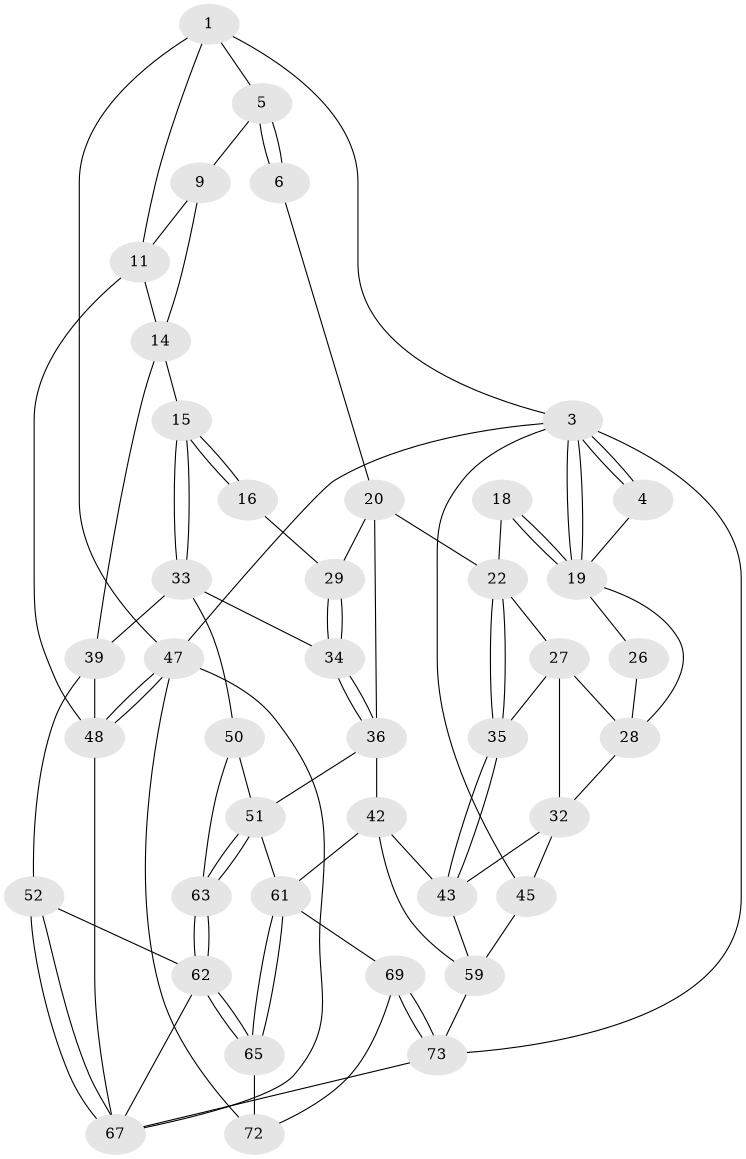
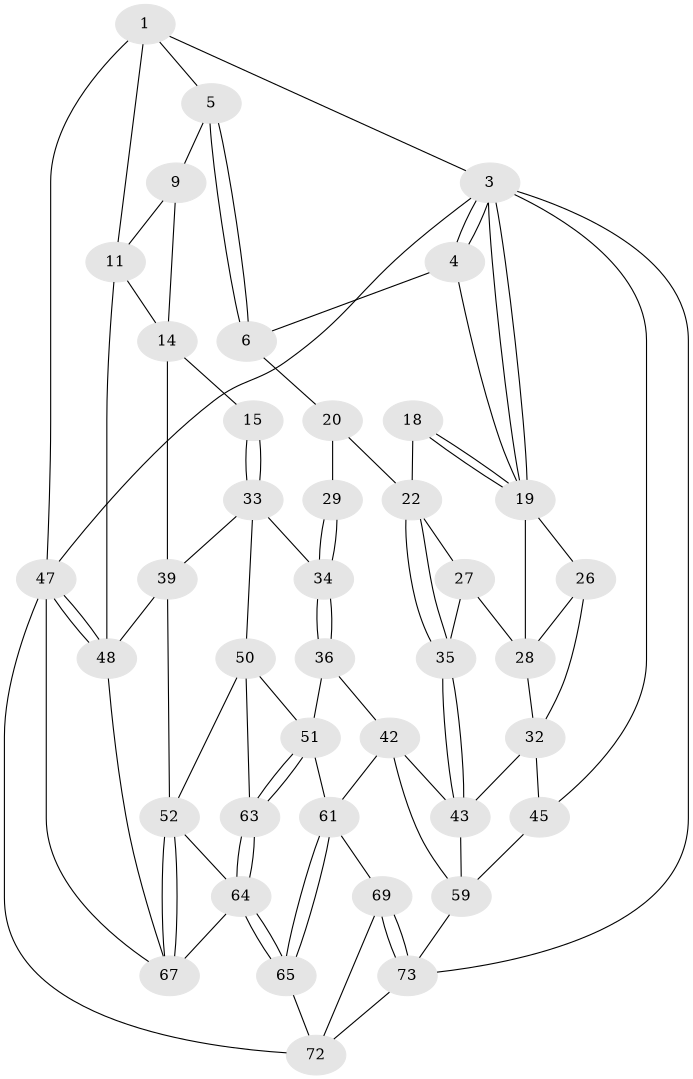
edge "4" -- "6": added
node "16": removed
edge "20" -- "36": removed
edge "50" -- "52": added
edge "27" -- "32": now "26" -- "32"
node "62": label "62" -> "64"
edge "73" -- "67": now "73" -- "72"
